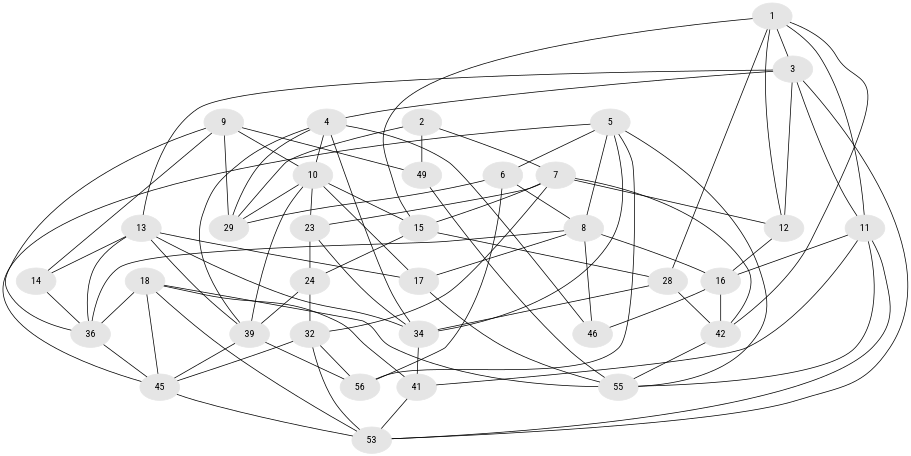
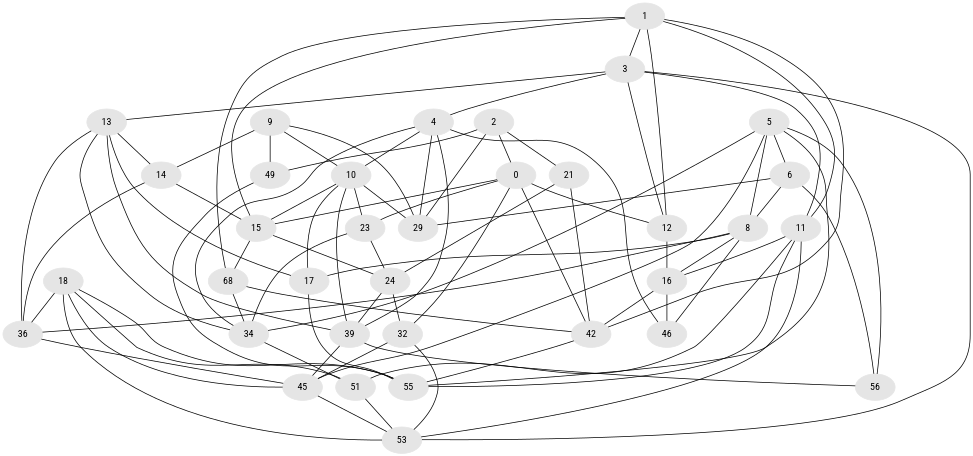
node "7": label "7" -> "0"
node "21": added
edge "14" -- "15": added
edge "9" -- "36": removed
node "28": label "28" -> "68"
edge "32" -- "56": removed
node "41": label "41" -> "51"
